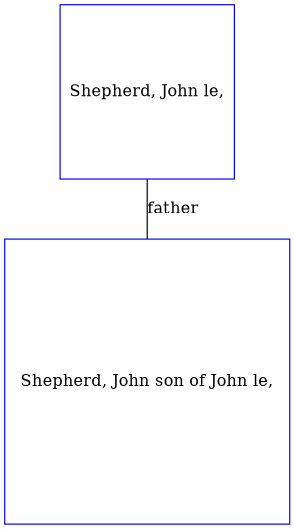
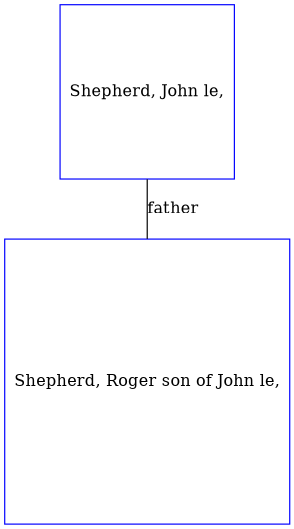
node "Shepherd, John son of John le,": label "Shepherd, John son of John le," -> "Shepherd, Roger son of John le,"
